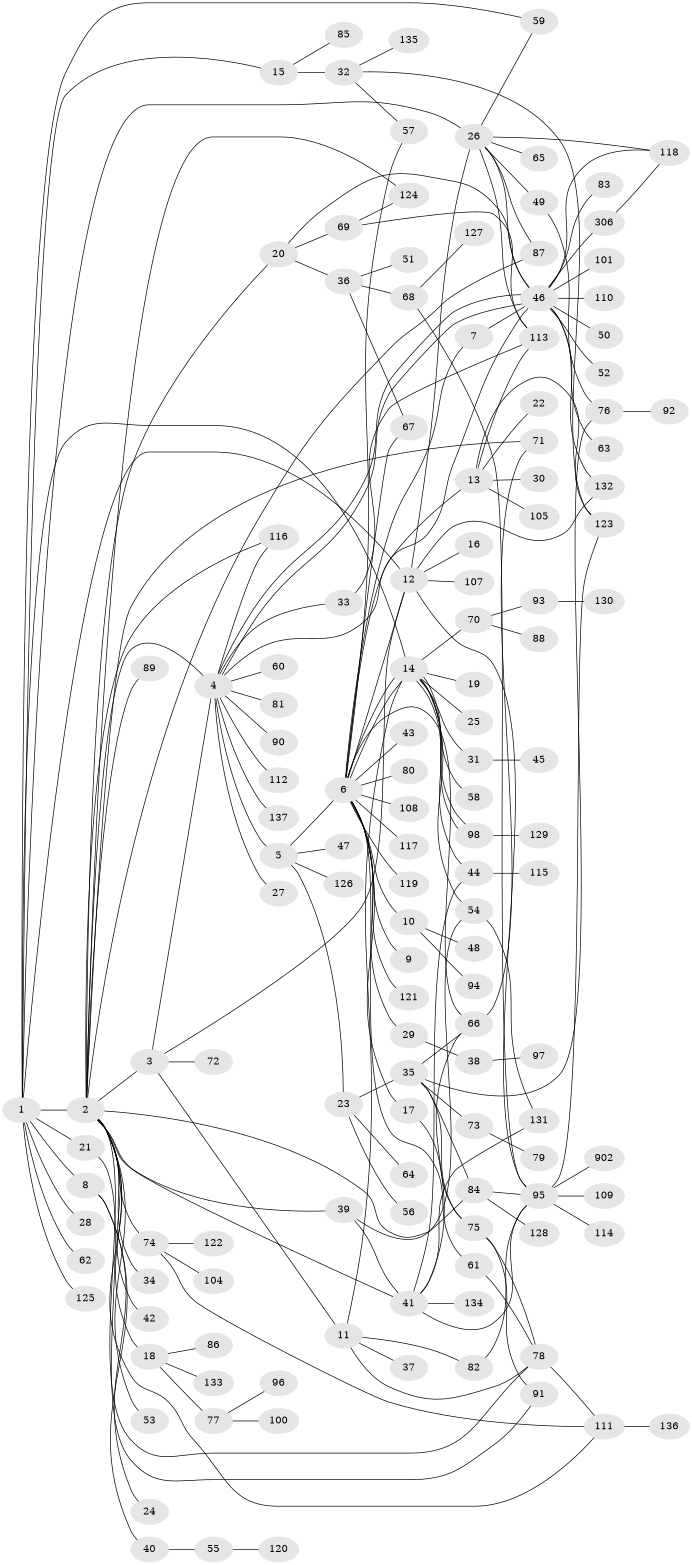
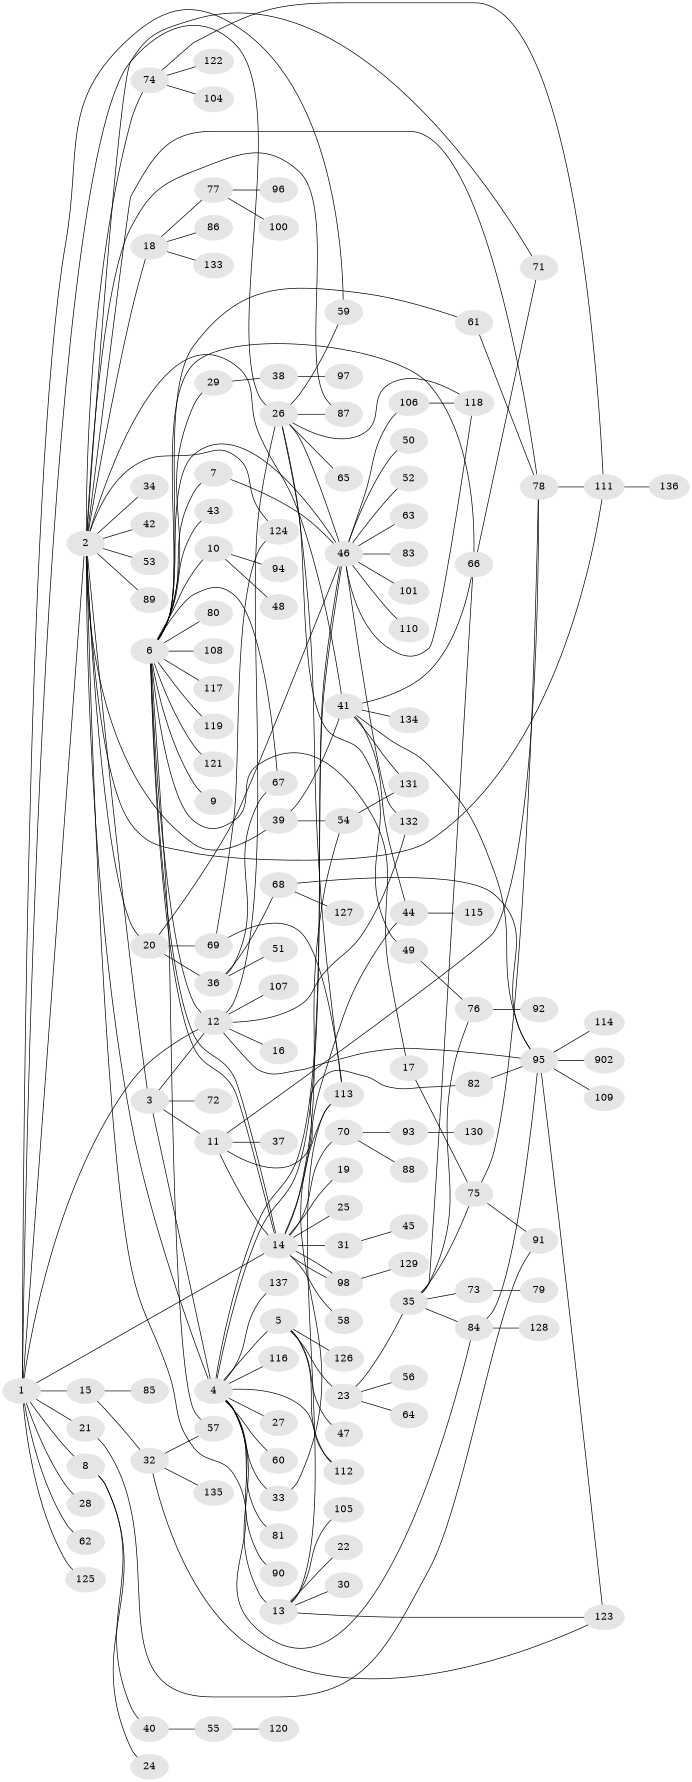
node "306": label "306" -> "106"
edge "116" -- "2": removed
edge "6" -- "5": now "112" -- "5"
